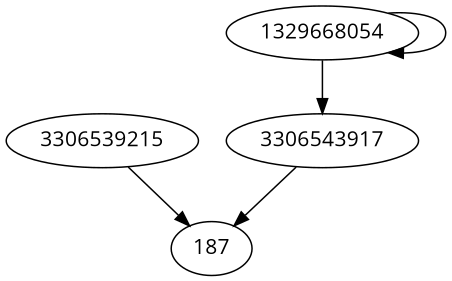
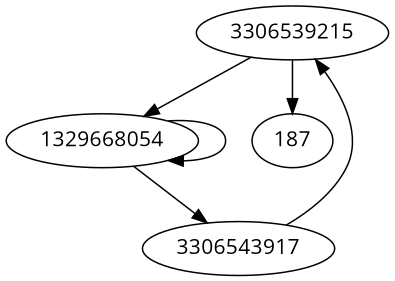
edge "3306539215" -> "1329668054": added
edge "3306543917" -> "187": now "3306543917" -> "3306539215"
